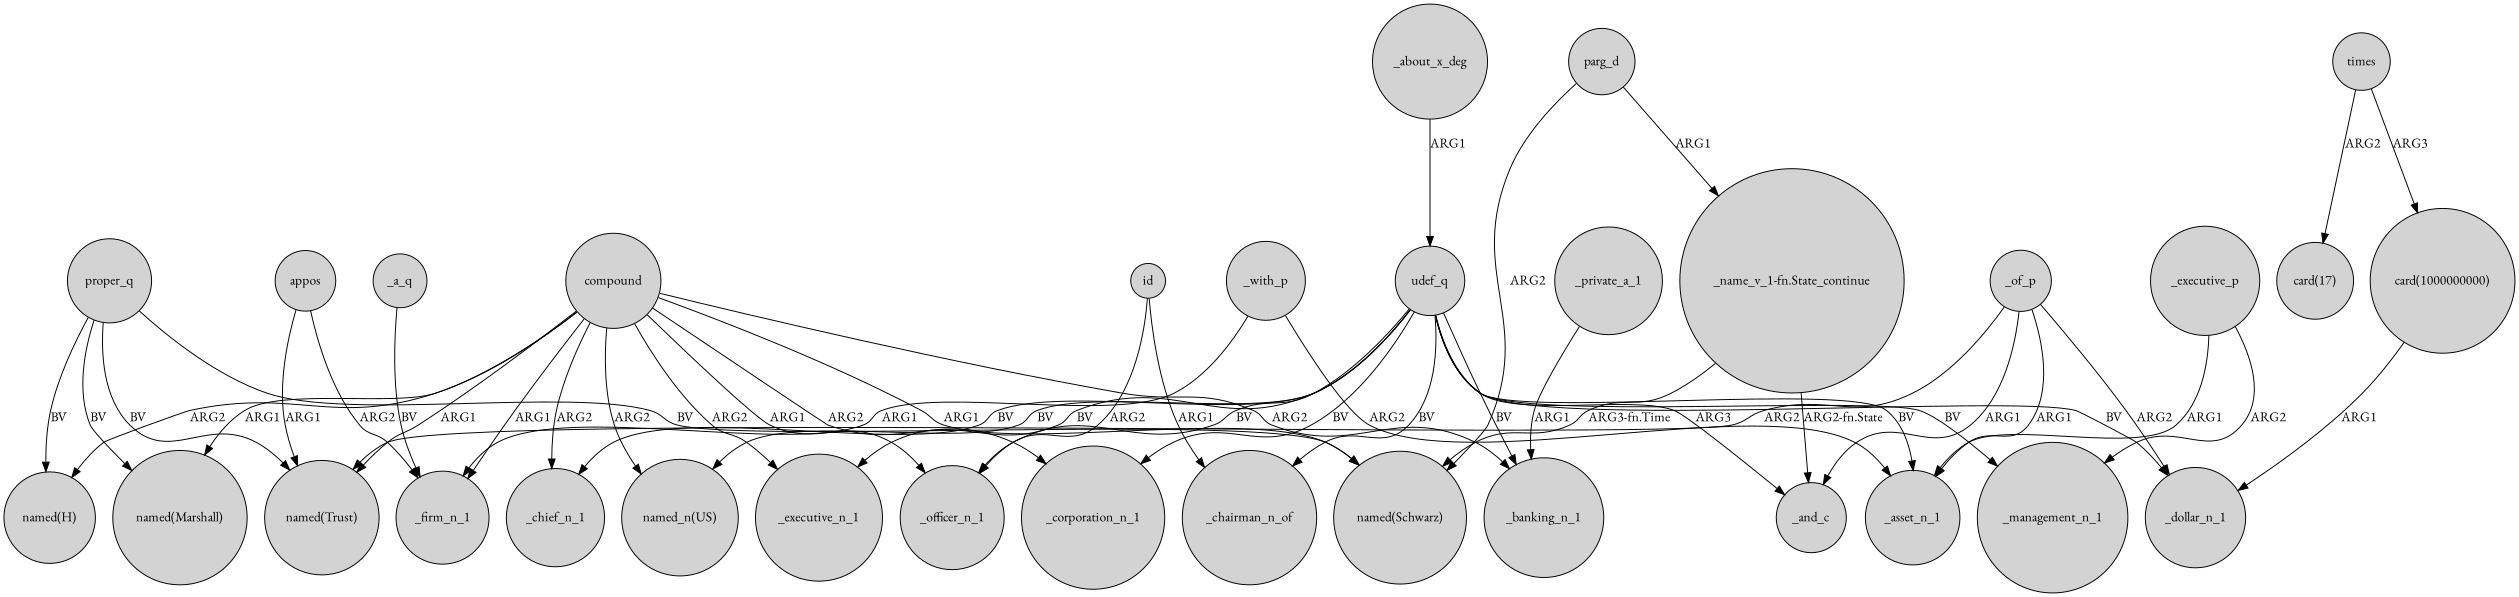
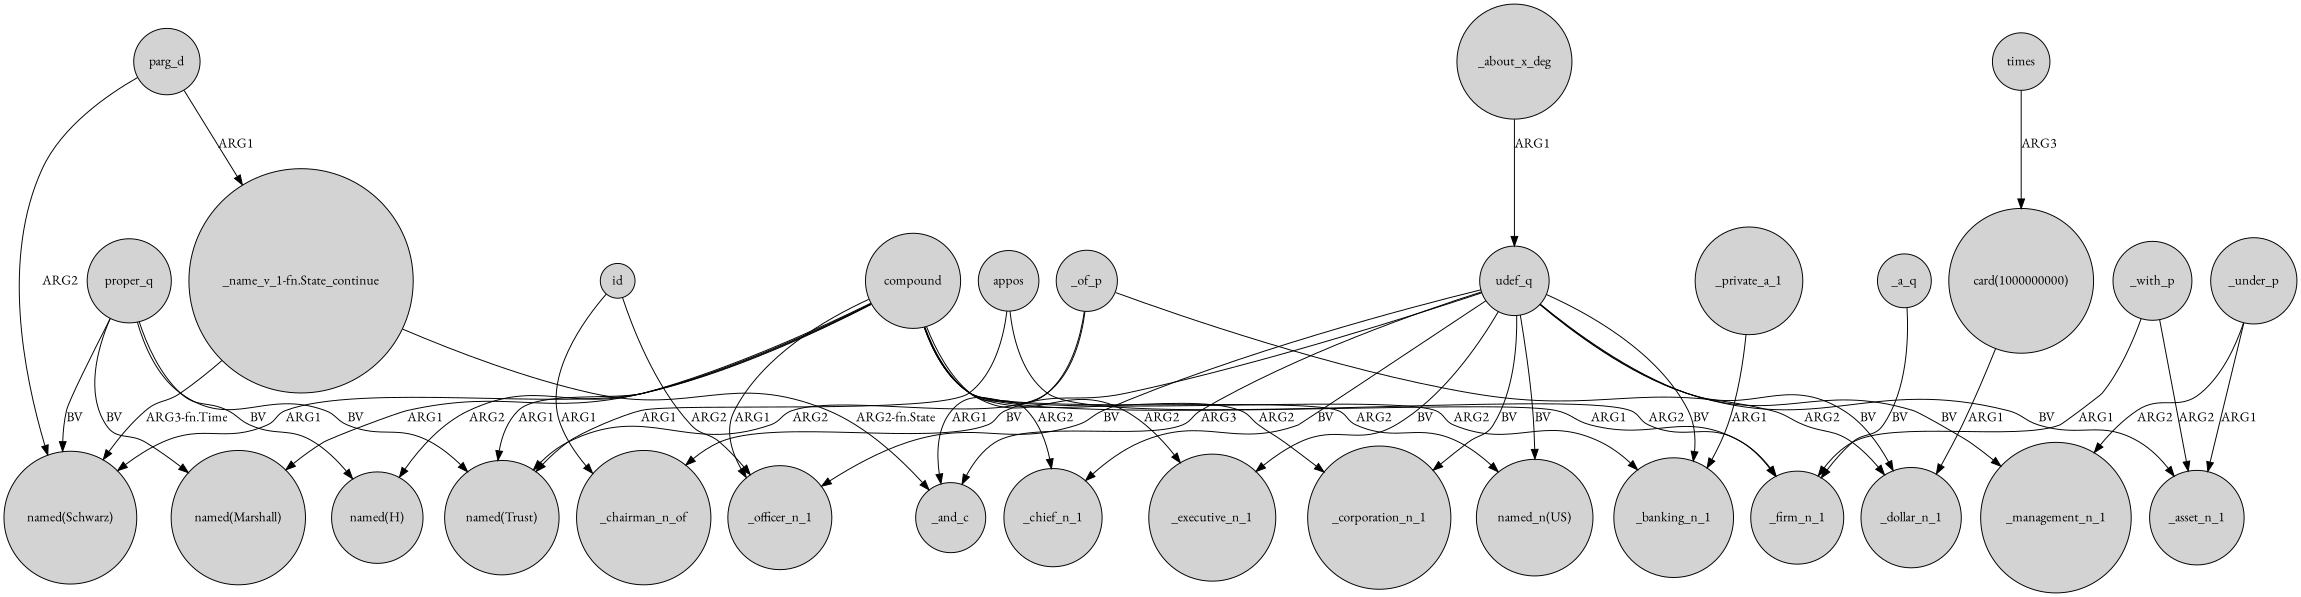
node "_executive_p": label "_executive_p" -> "_under_p"
node "card(17)": removed
edge "_of_p" -> "_asset_n_1": removed, label "ARG1"
